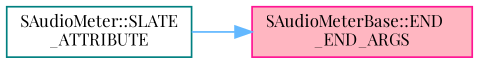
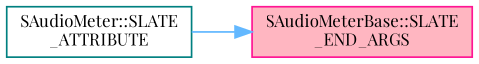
node "SAudioMeterBase::END _END_ARGS": label "SAudioMeterBase::END _END_ARGS" -> "SAudioMeterBase::SLATE _END_ARGS"
